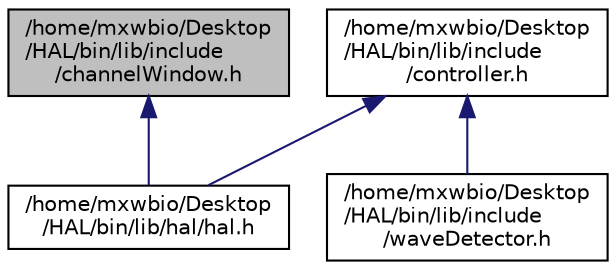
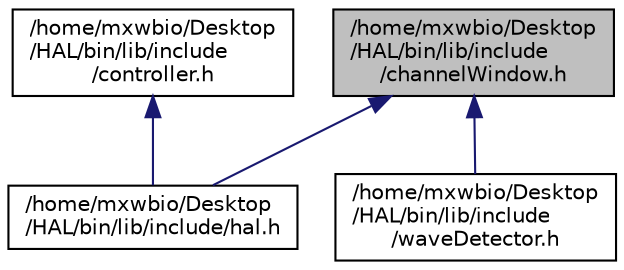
edge "/home/mxwbio/Desktop /HAL/bin/lib/include /waveDetector.h" -> "/home/mxwbio/Desktop /HAL/bin/lib/include /controller.h": now "/home/mxwbio/Desktop /HAL/bin/lib/include /waveDetector.h" -> "/home/mxwbio/Desktop /HAL/bin/lib/include /channelWindow.h"
node "/home/mxwbio/Desktop /HAL/bin/lib/hal/hal.h": label "/home/mxwbio/Desktop /HAL/bin/lib/hal/hal.h" -> "/home/mxwbio/Desktop /HAL/bin/lib/include/hal.h"
